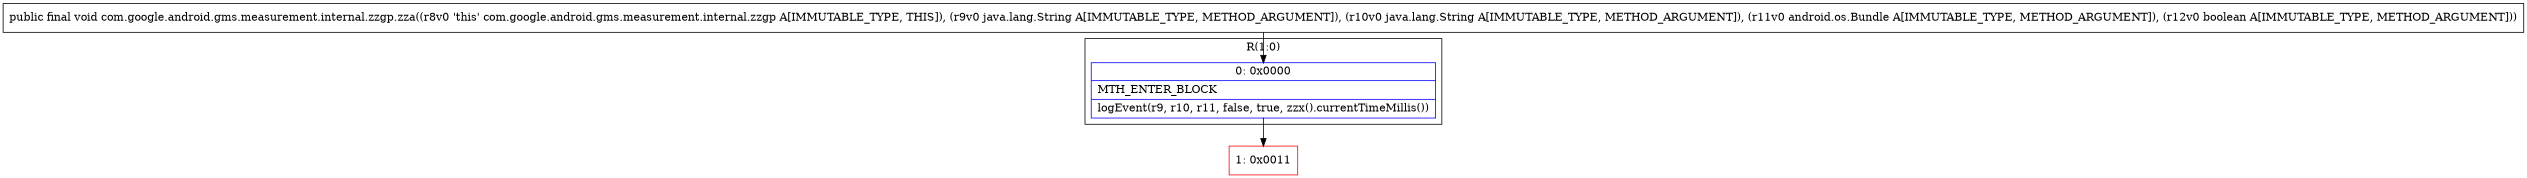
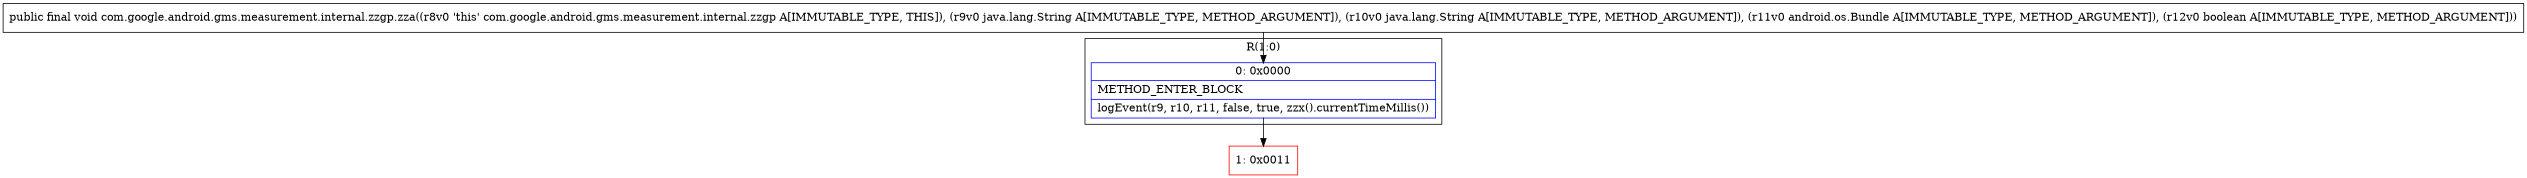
node "0: 0x0000": text "MTH_ENTER_BLOCK" -> "METHOD_ENTER_BLOCK"
